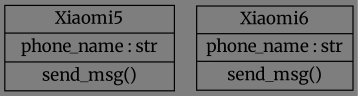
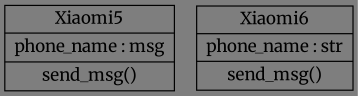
node "Xiaomi5": text "phone_name : str" -> "phone_name : msg"
